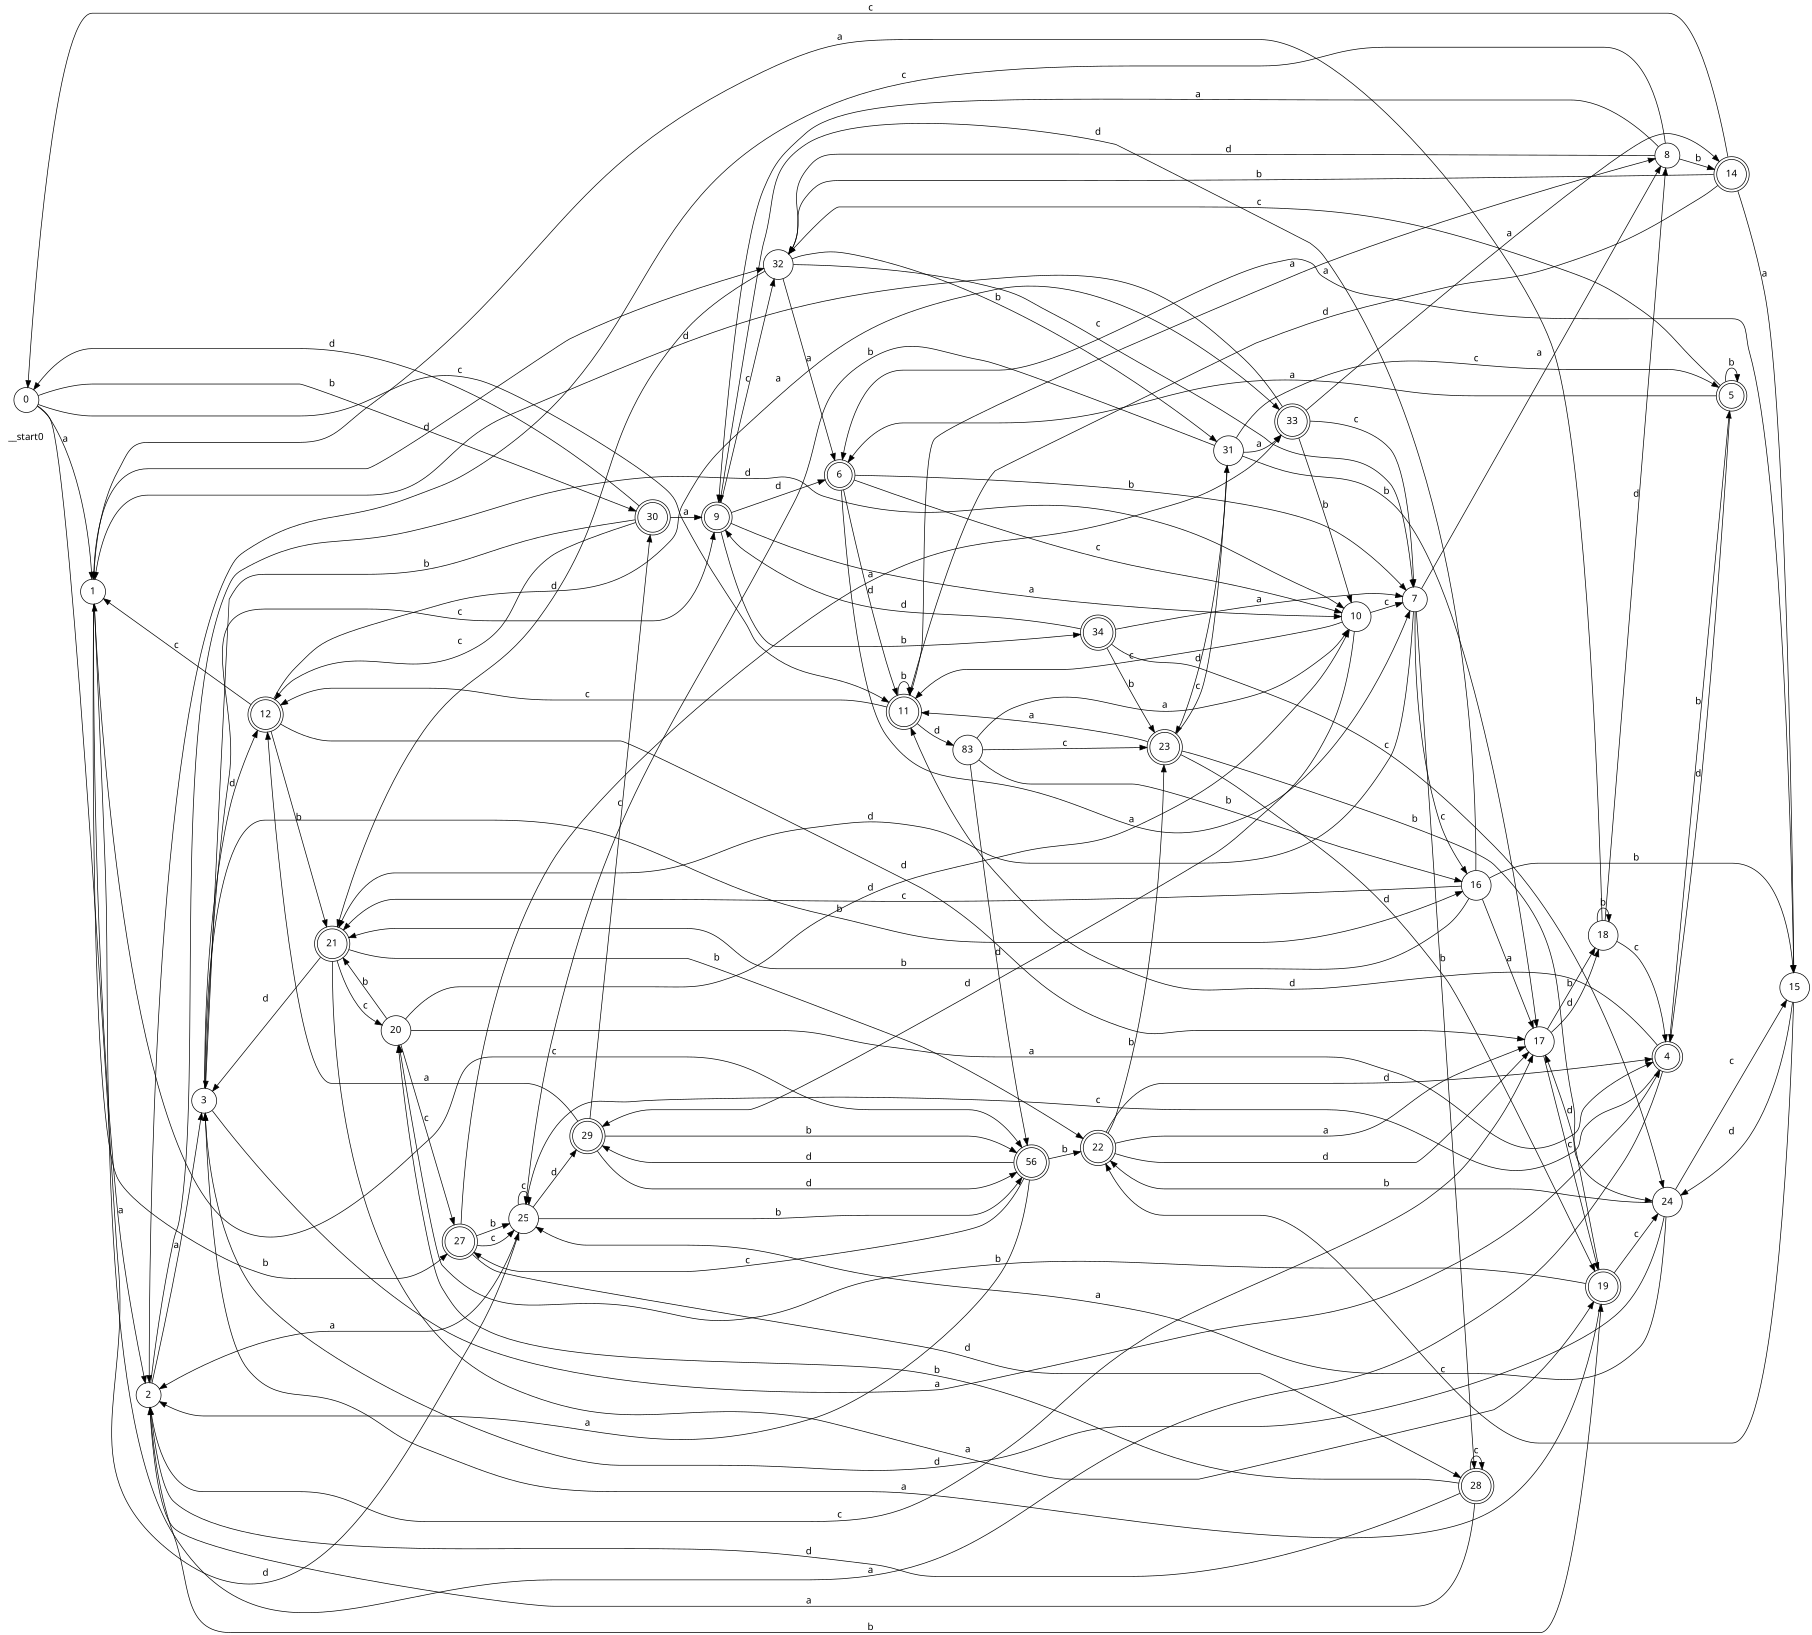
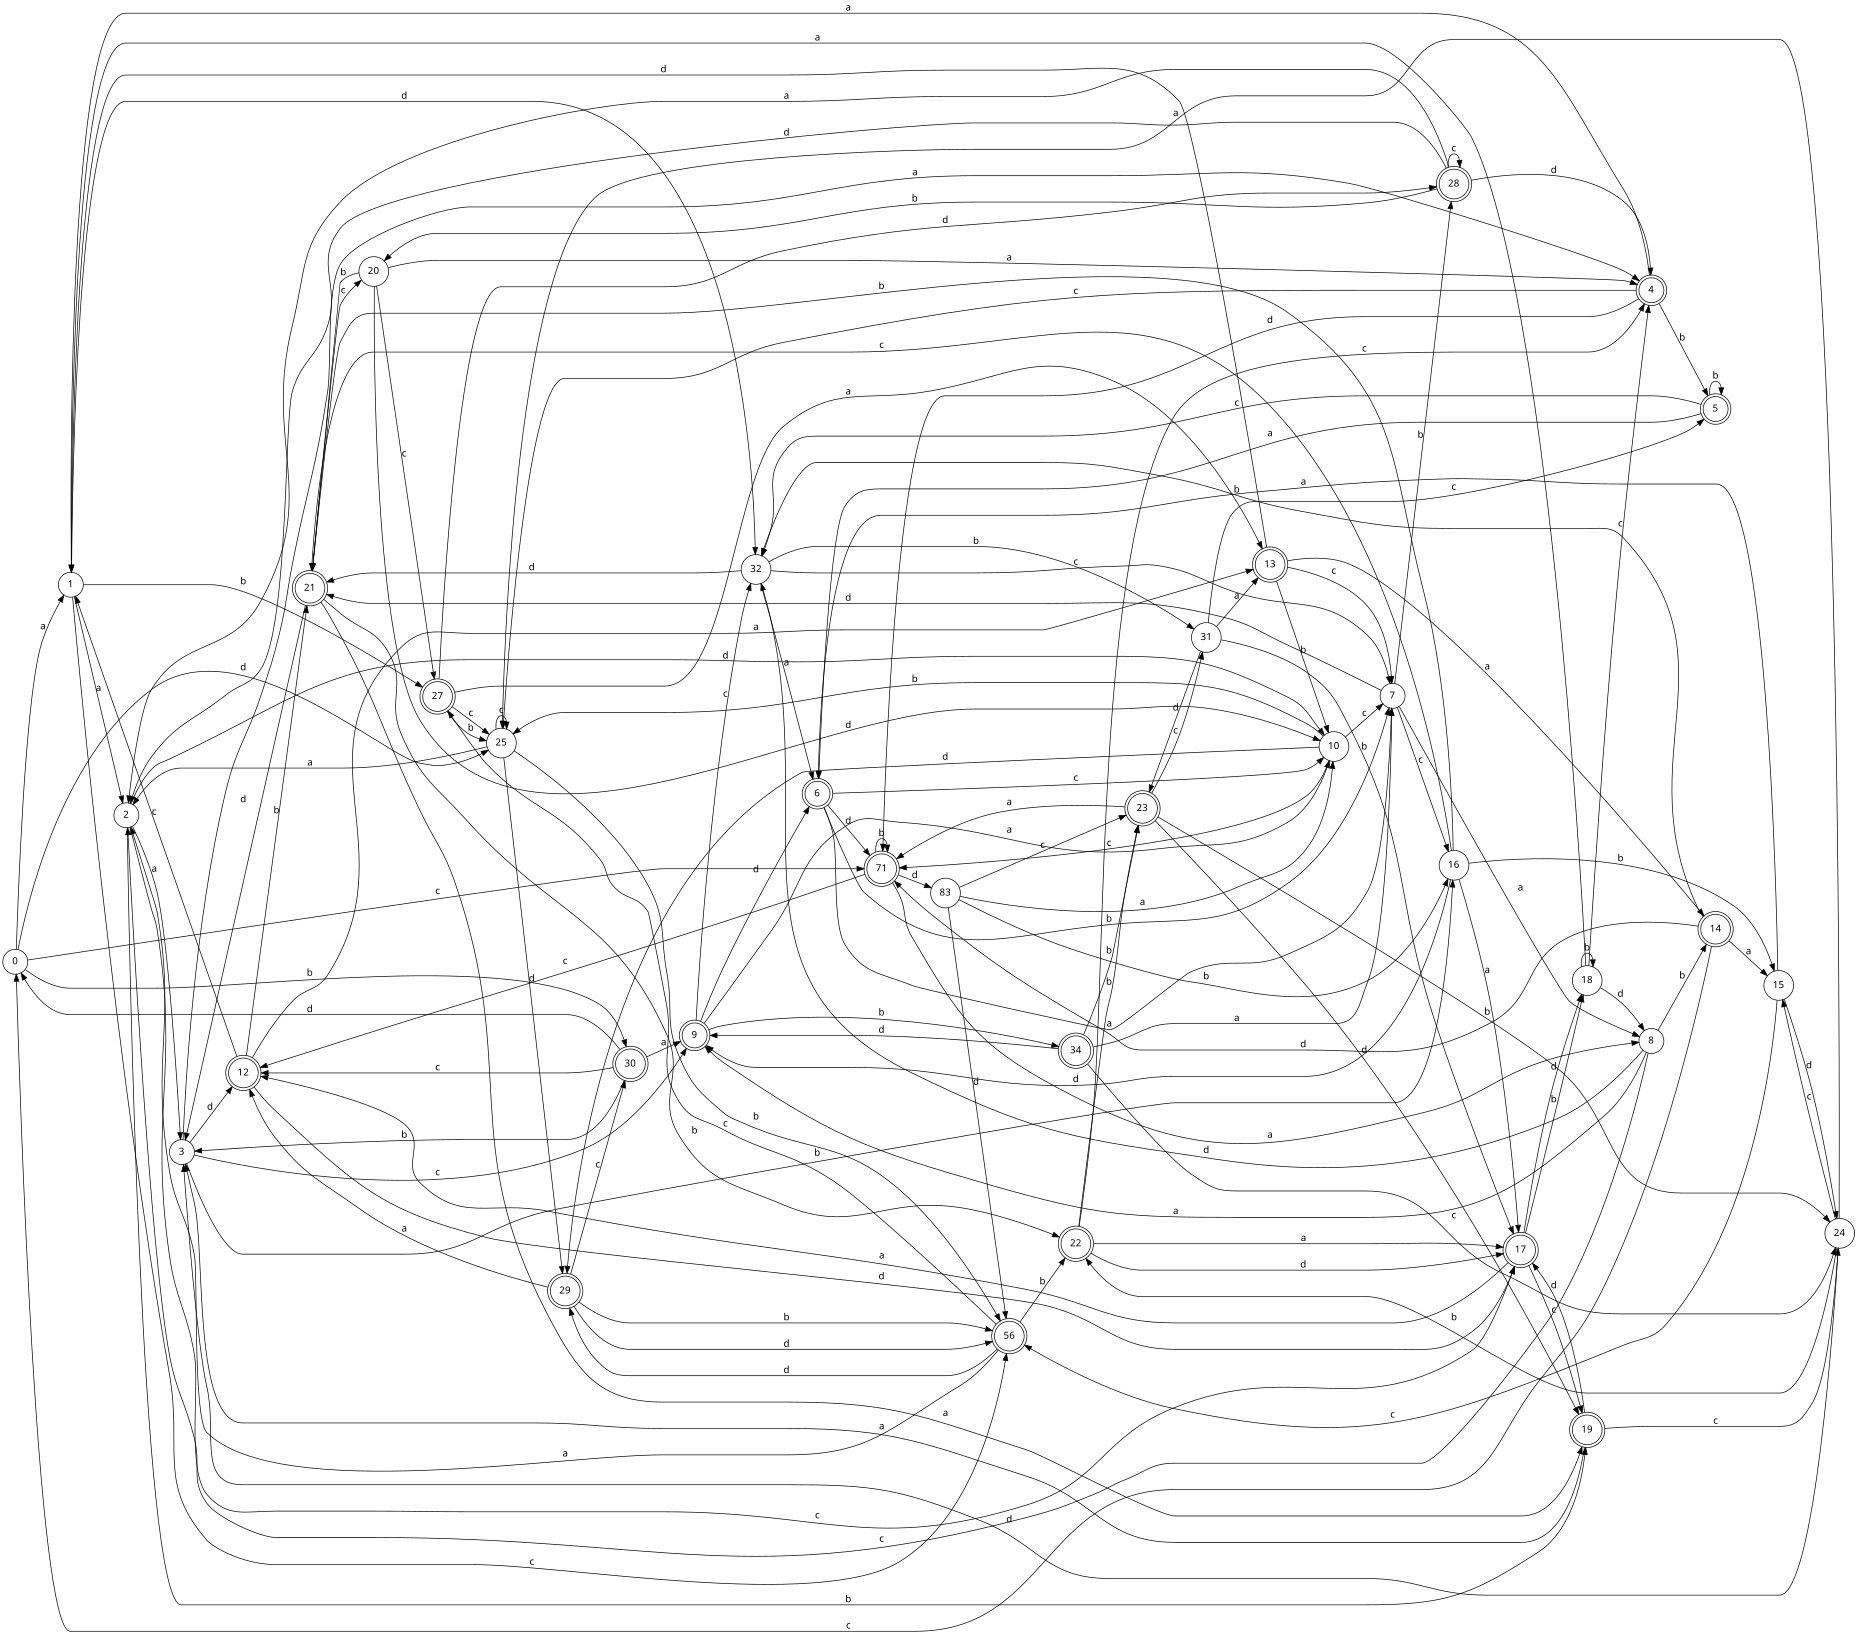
node "33": label "33" -> "13"
node "__start0": removed
edge "31" -> "25": now "10" -> "25"
node "11": label "11" -> "71"
edge "5" -> "4": now "28" -> "4"
node "17": shape circle -> doublecircle
edge "22" -> "4": label "d" -> "c"
edge "17" -> "12": added, label "a"
edge "19" -> "20": removed, label "b"
edge "15" -> "22": now "15" -> "56"
